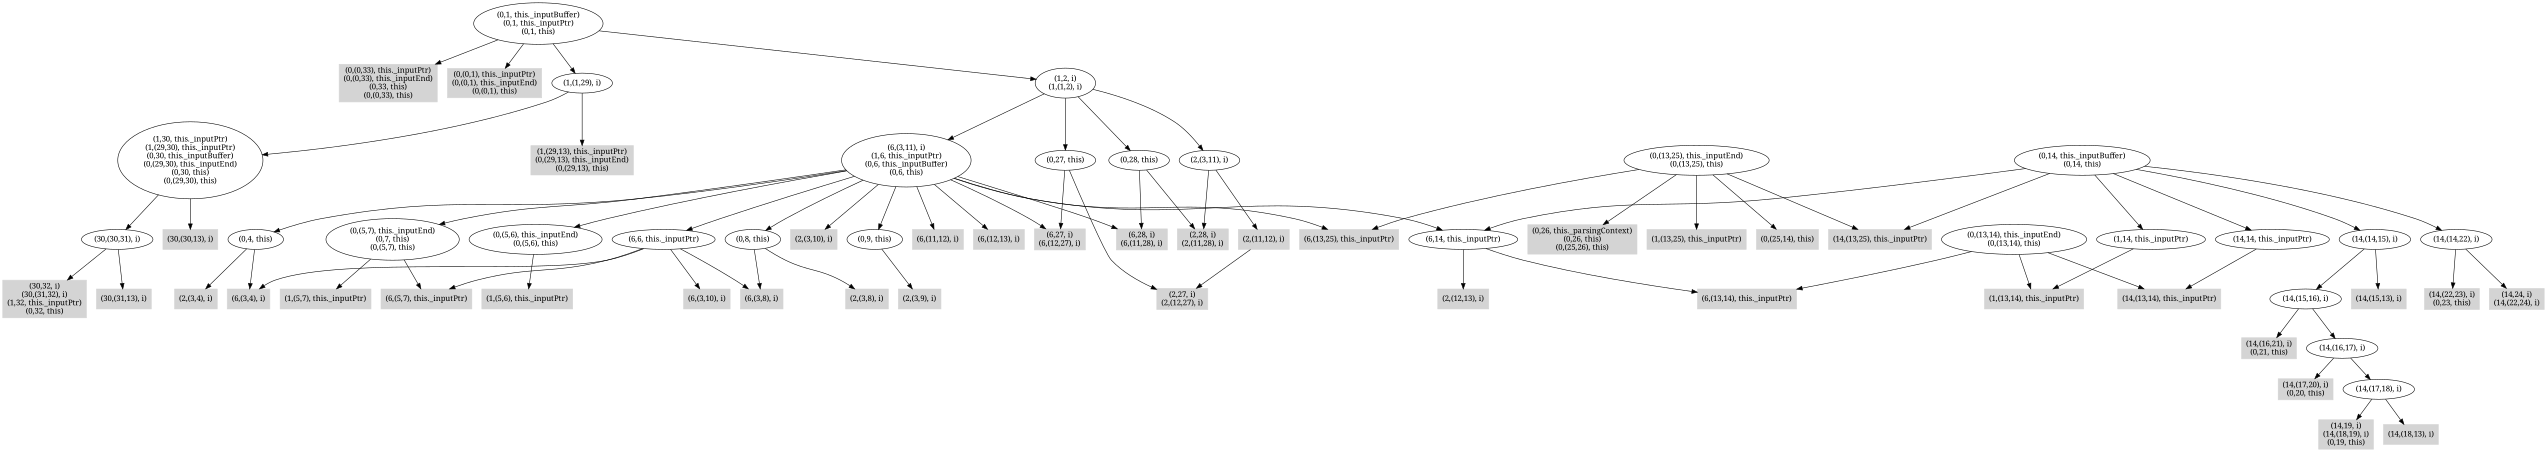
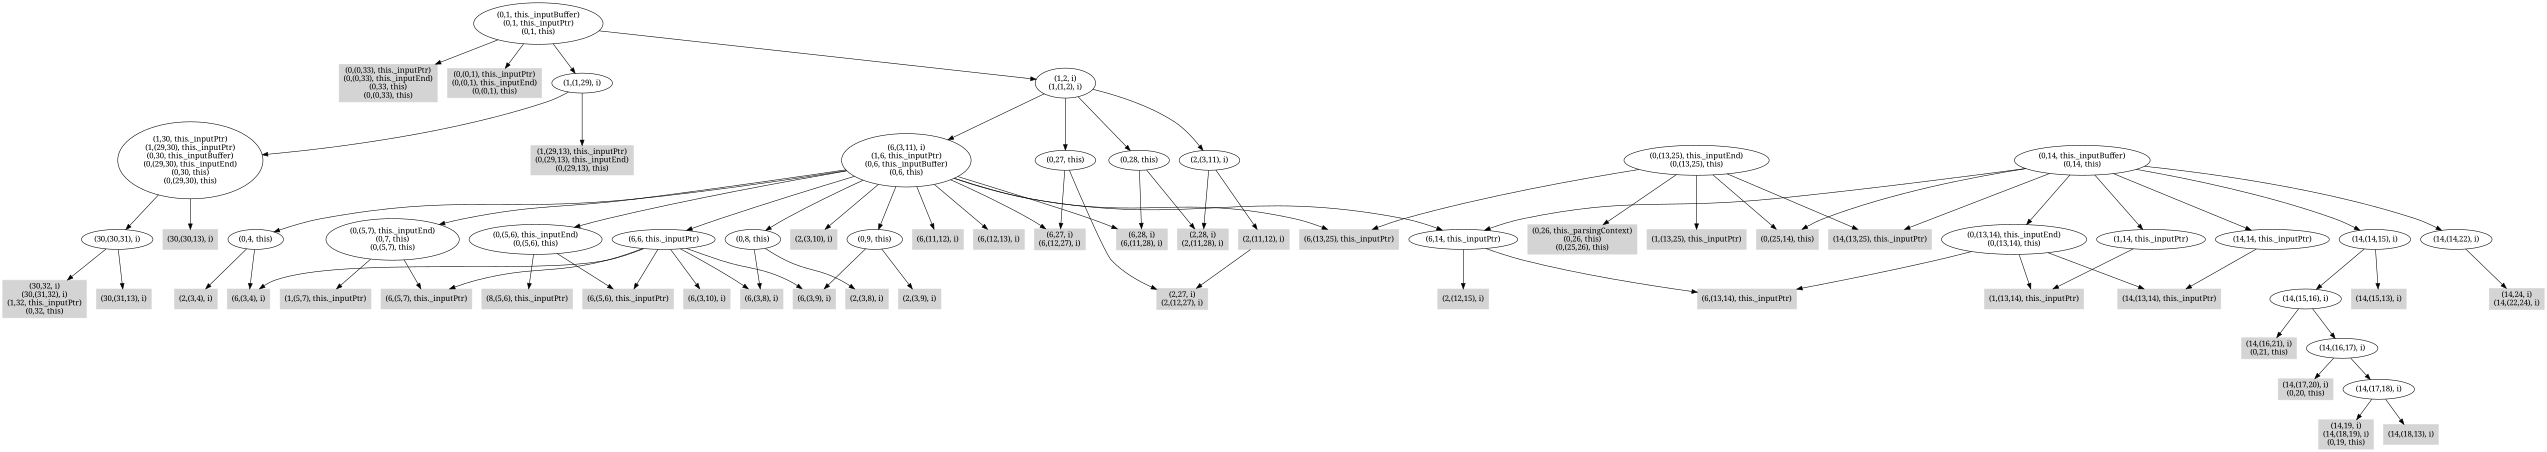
edge "(0,14, this._inputBuffer) (0,14, this)" -> "(0,(25,14), this)": added
edge "(0,14, this._inputBuffer) (0,14, this)" -> "(0,(13,14), this._inputEnd) (0,(13,14), this)": added
node "(1,(5,6), this._inputPtr)": label "(1,(5,6), this._inputPtr)" -> "(8,(5,6), this._inputPtr)"
node "(6,(5,6), this._inputPtr)": added
node "(6,(3,9), i)": added
node "(2,(12,13), i)": label "(2,(12,13), i)" -> "(2,(12,15), i)"
node "(14,(22,23), i) (0,23, this)": removed
